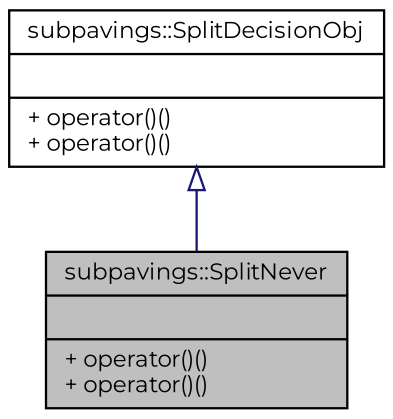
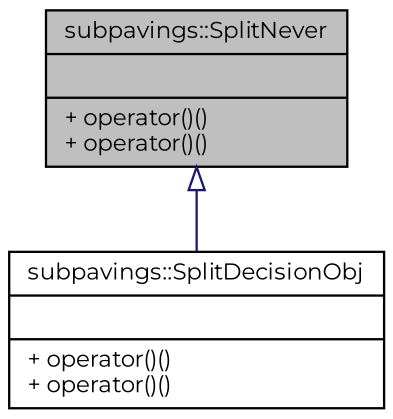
edge "subpavings::SplitNever" -> "subpavings::SplitDecisionObj": reversed
